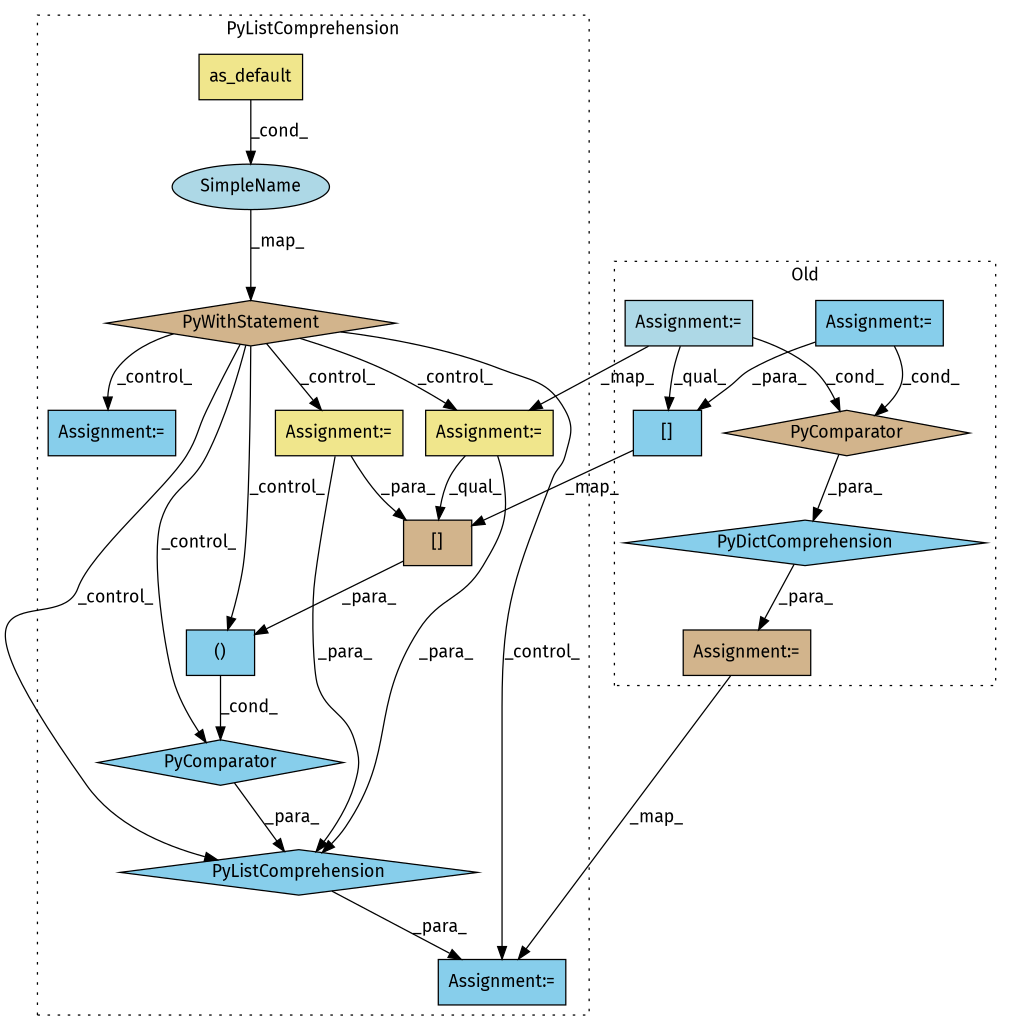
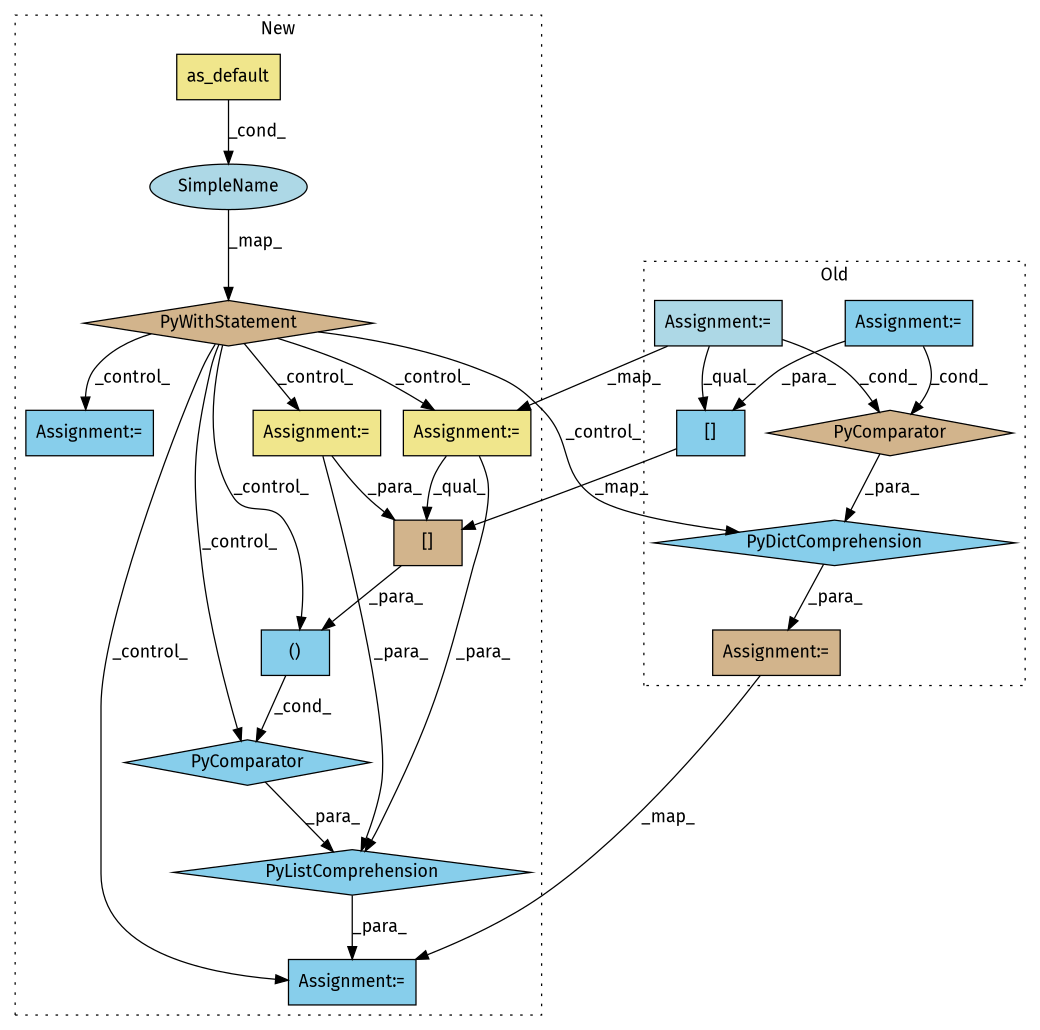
cluster "PyListComprehension": label "PyListComprehension" -> "New"
edge "PyWithStatement" -> "PyListComprehension": now "PyWithStatement" -> "PyDictComprehension"
